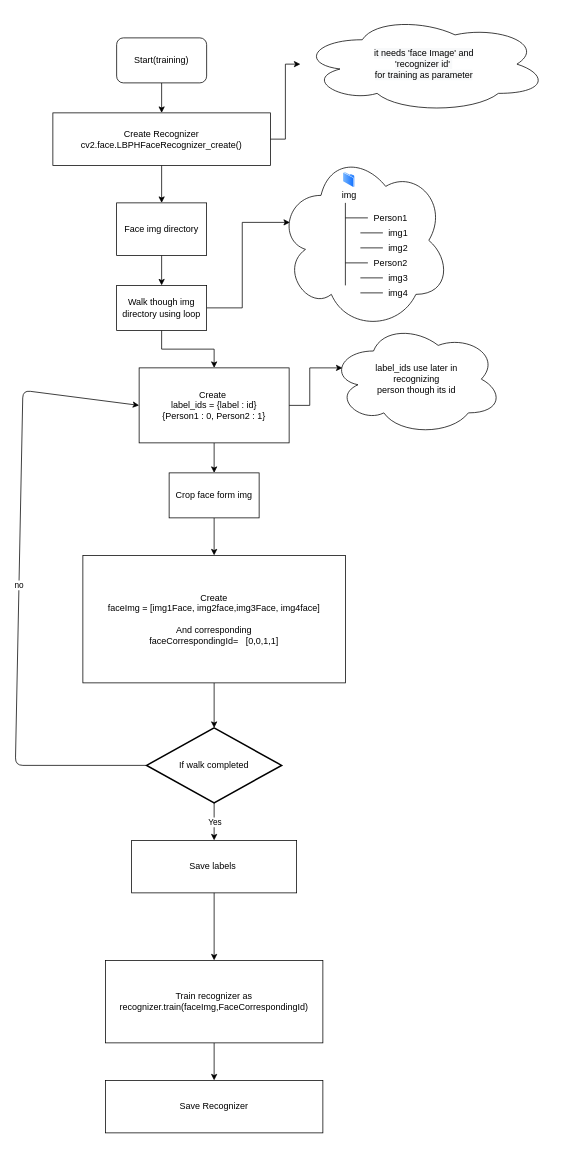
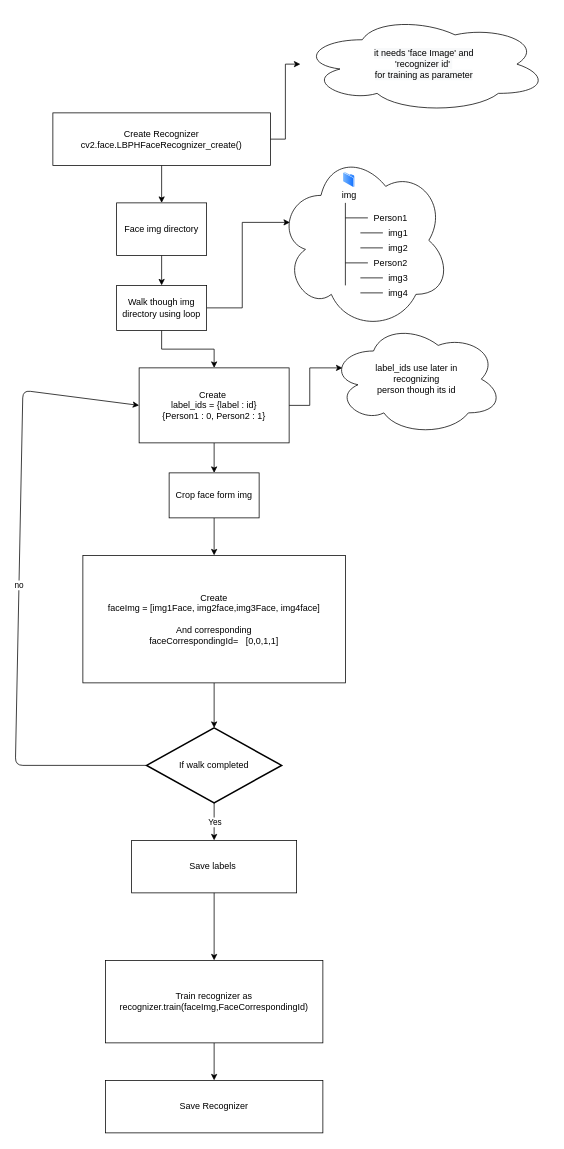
node "Start(training)": removed
edge "Start(training)" -> "Create Recognizer cv2.face.LBPHFaceRecognizer_create()": removed
